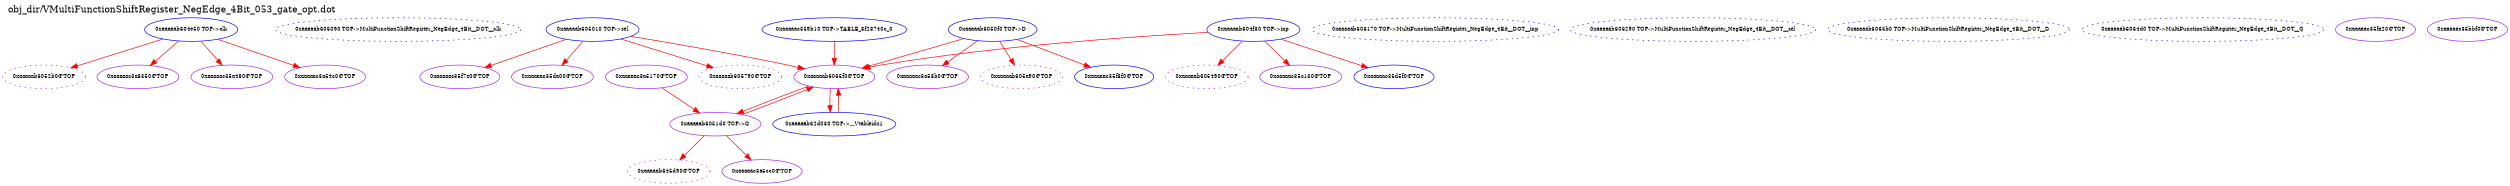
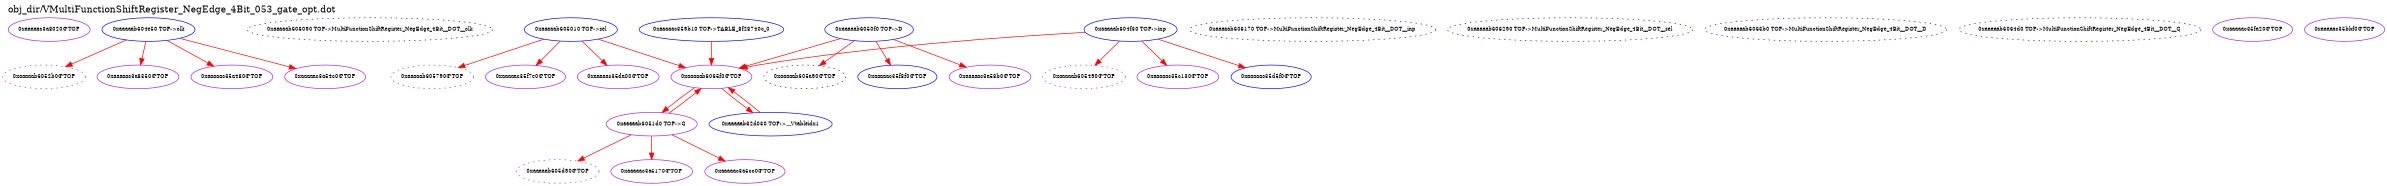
node "0xaaaaac3a8020@TOP": added
node "0xaaaaab605a90@TOP": color purple -> blue
edge "0xaaaaac3a5170@TOP" -> "0xaaaaab6051d0 TOP->Q": reversed
node "0xaaaaab645d90@TOP": label "0xaaaaab645d90@TOP" -> "0xaaaaab605d90@TOP"
